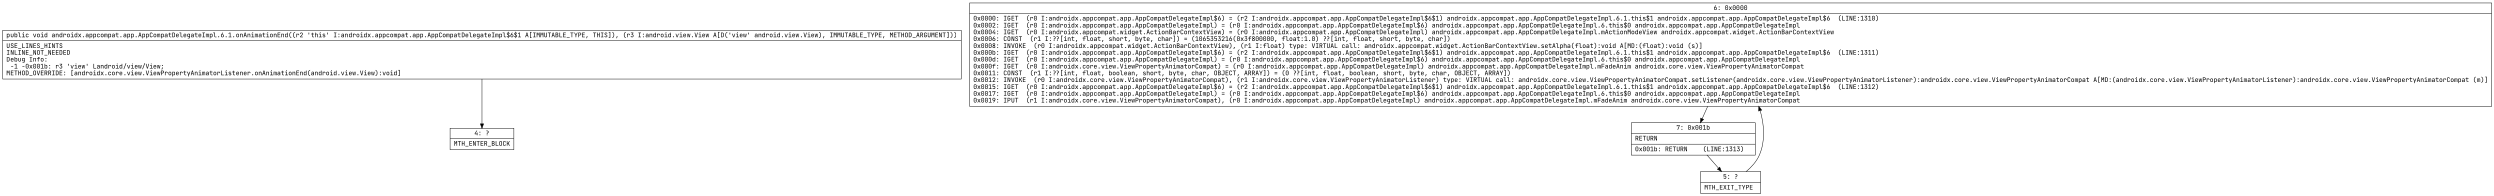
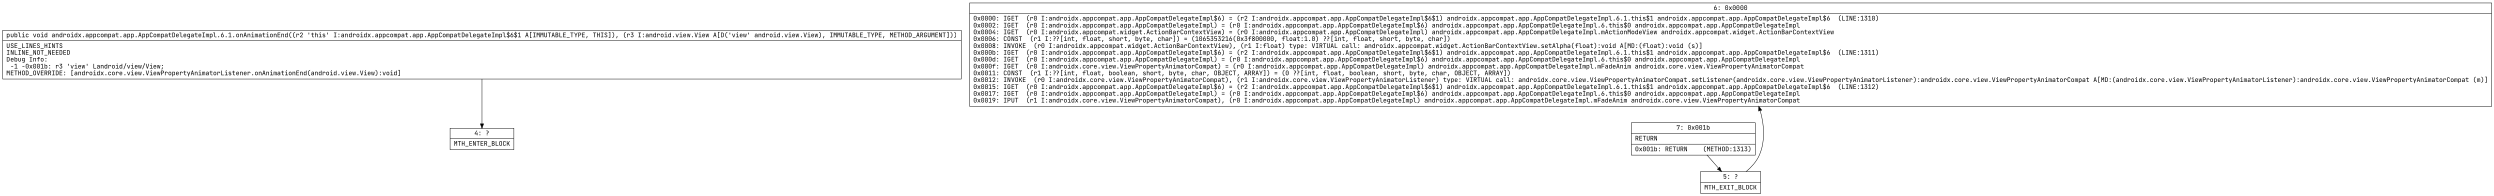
edge "6: 0x0000" -> "7: 0x001b": removed
node "7: 0x001b": text "0x001b: RETURN    (LINE:1313)" -> "0x001b: RETURN    (METHOD:1313)"
node "5: ?": text "MTH_EXIT_TYPE" -> "MTH_EXIT_BLOCK"
